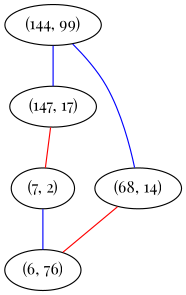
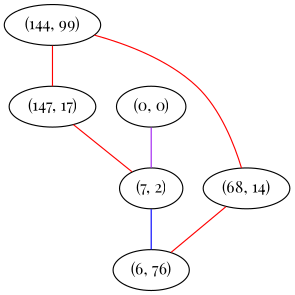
edge "(144, 99)" -- "(147, 17)": color blue -> red
edge "(144, 99)" -- "(68, 14)": color blue -> red
node "(0, 0)": added
